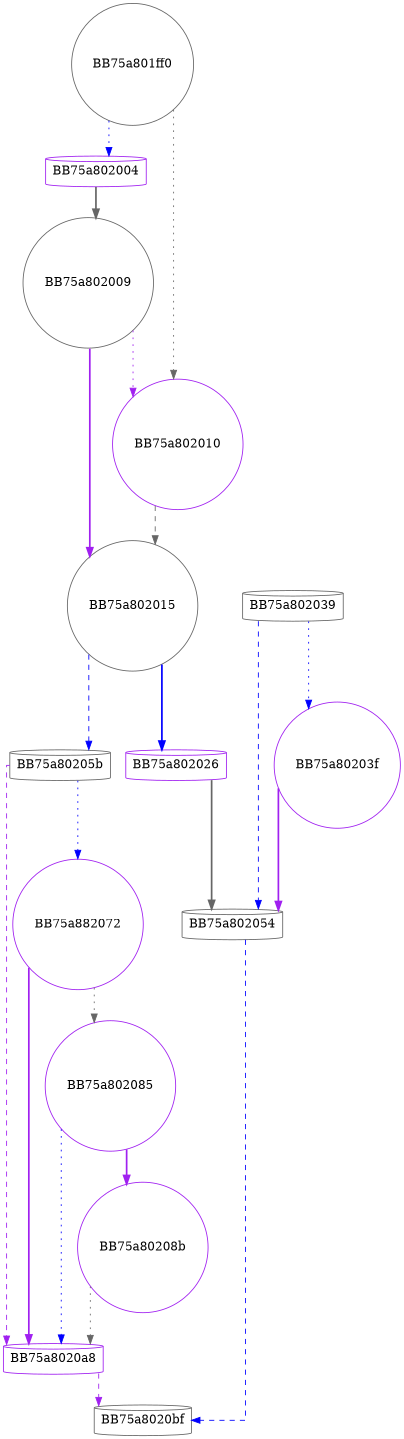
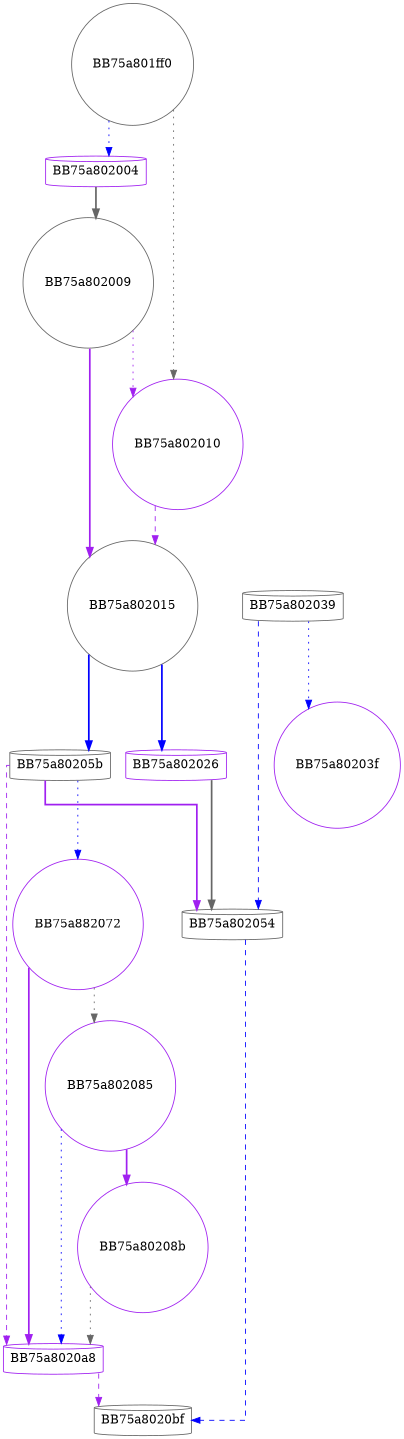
edge "BB75a802010" -> "BB75a802015": color gray40 -> purple
edge "BB75a802015" -> "BB75a80205b": style dashed -> bold
edge "BB75a80203f" -> "BB75a802054": now "BB75a80205b" -> "BB75a802054"
